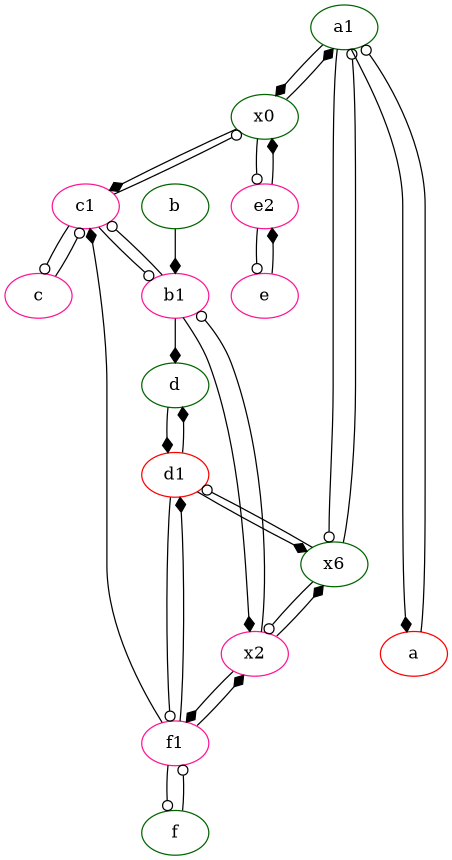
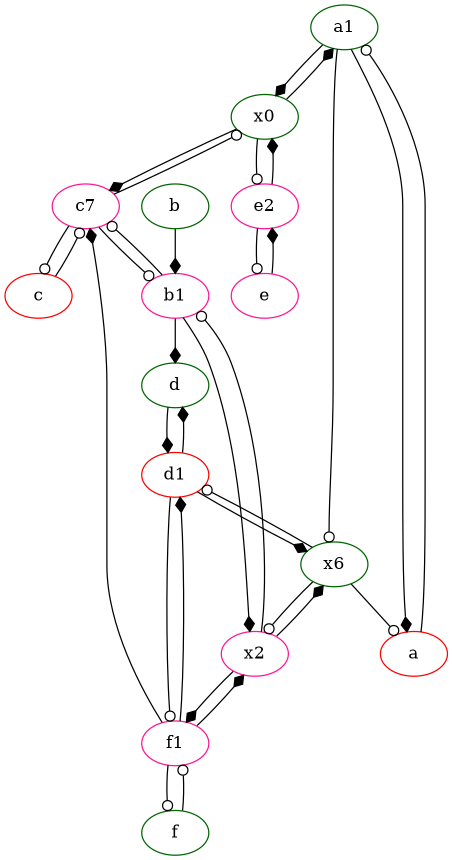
node "c1": label "c1" -> "c7"
node "c": color deeppink -> red
edge "x6" -> "a1": now "x6" -> "a"
